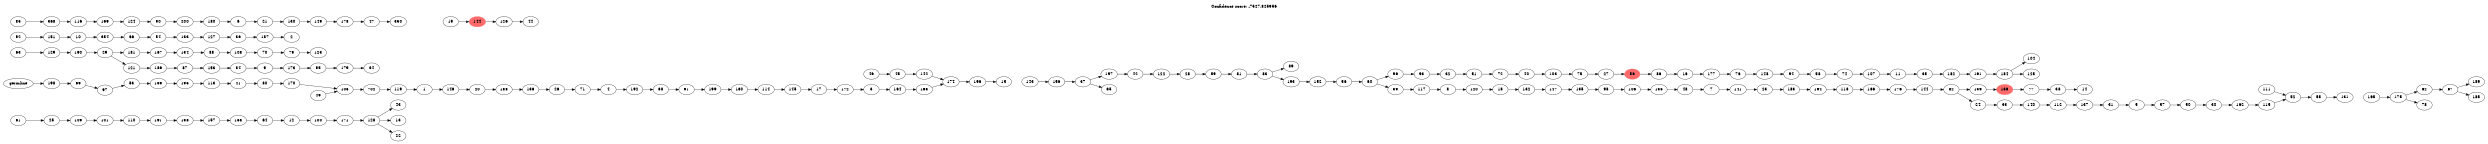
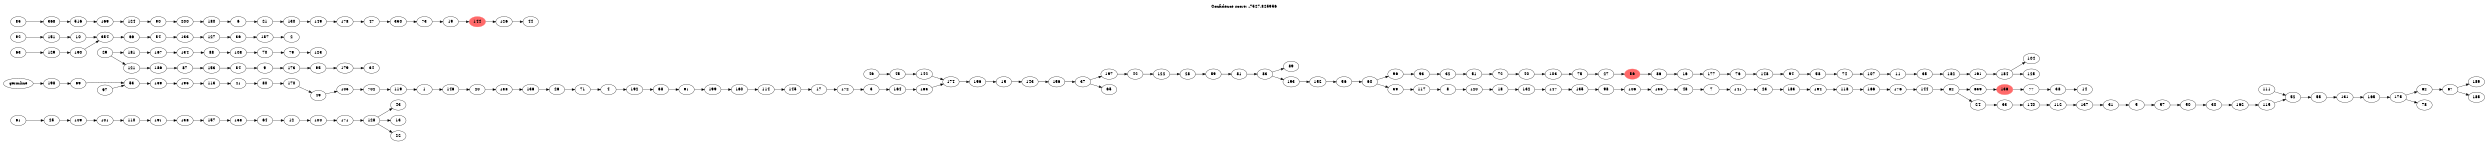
node "116": label "116" -> "516"
node "73": added
edge "190" -> "29": now "190" -> "354"
edge "15" -> "143": added
edge "69" -> "97": now "69" -> "53"
edge "170" -> "105": now "170" -> "49"
node "159": label "159" -> "659"
edge "131" -> "165": added
